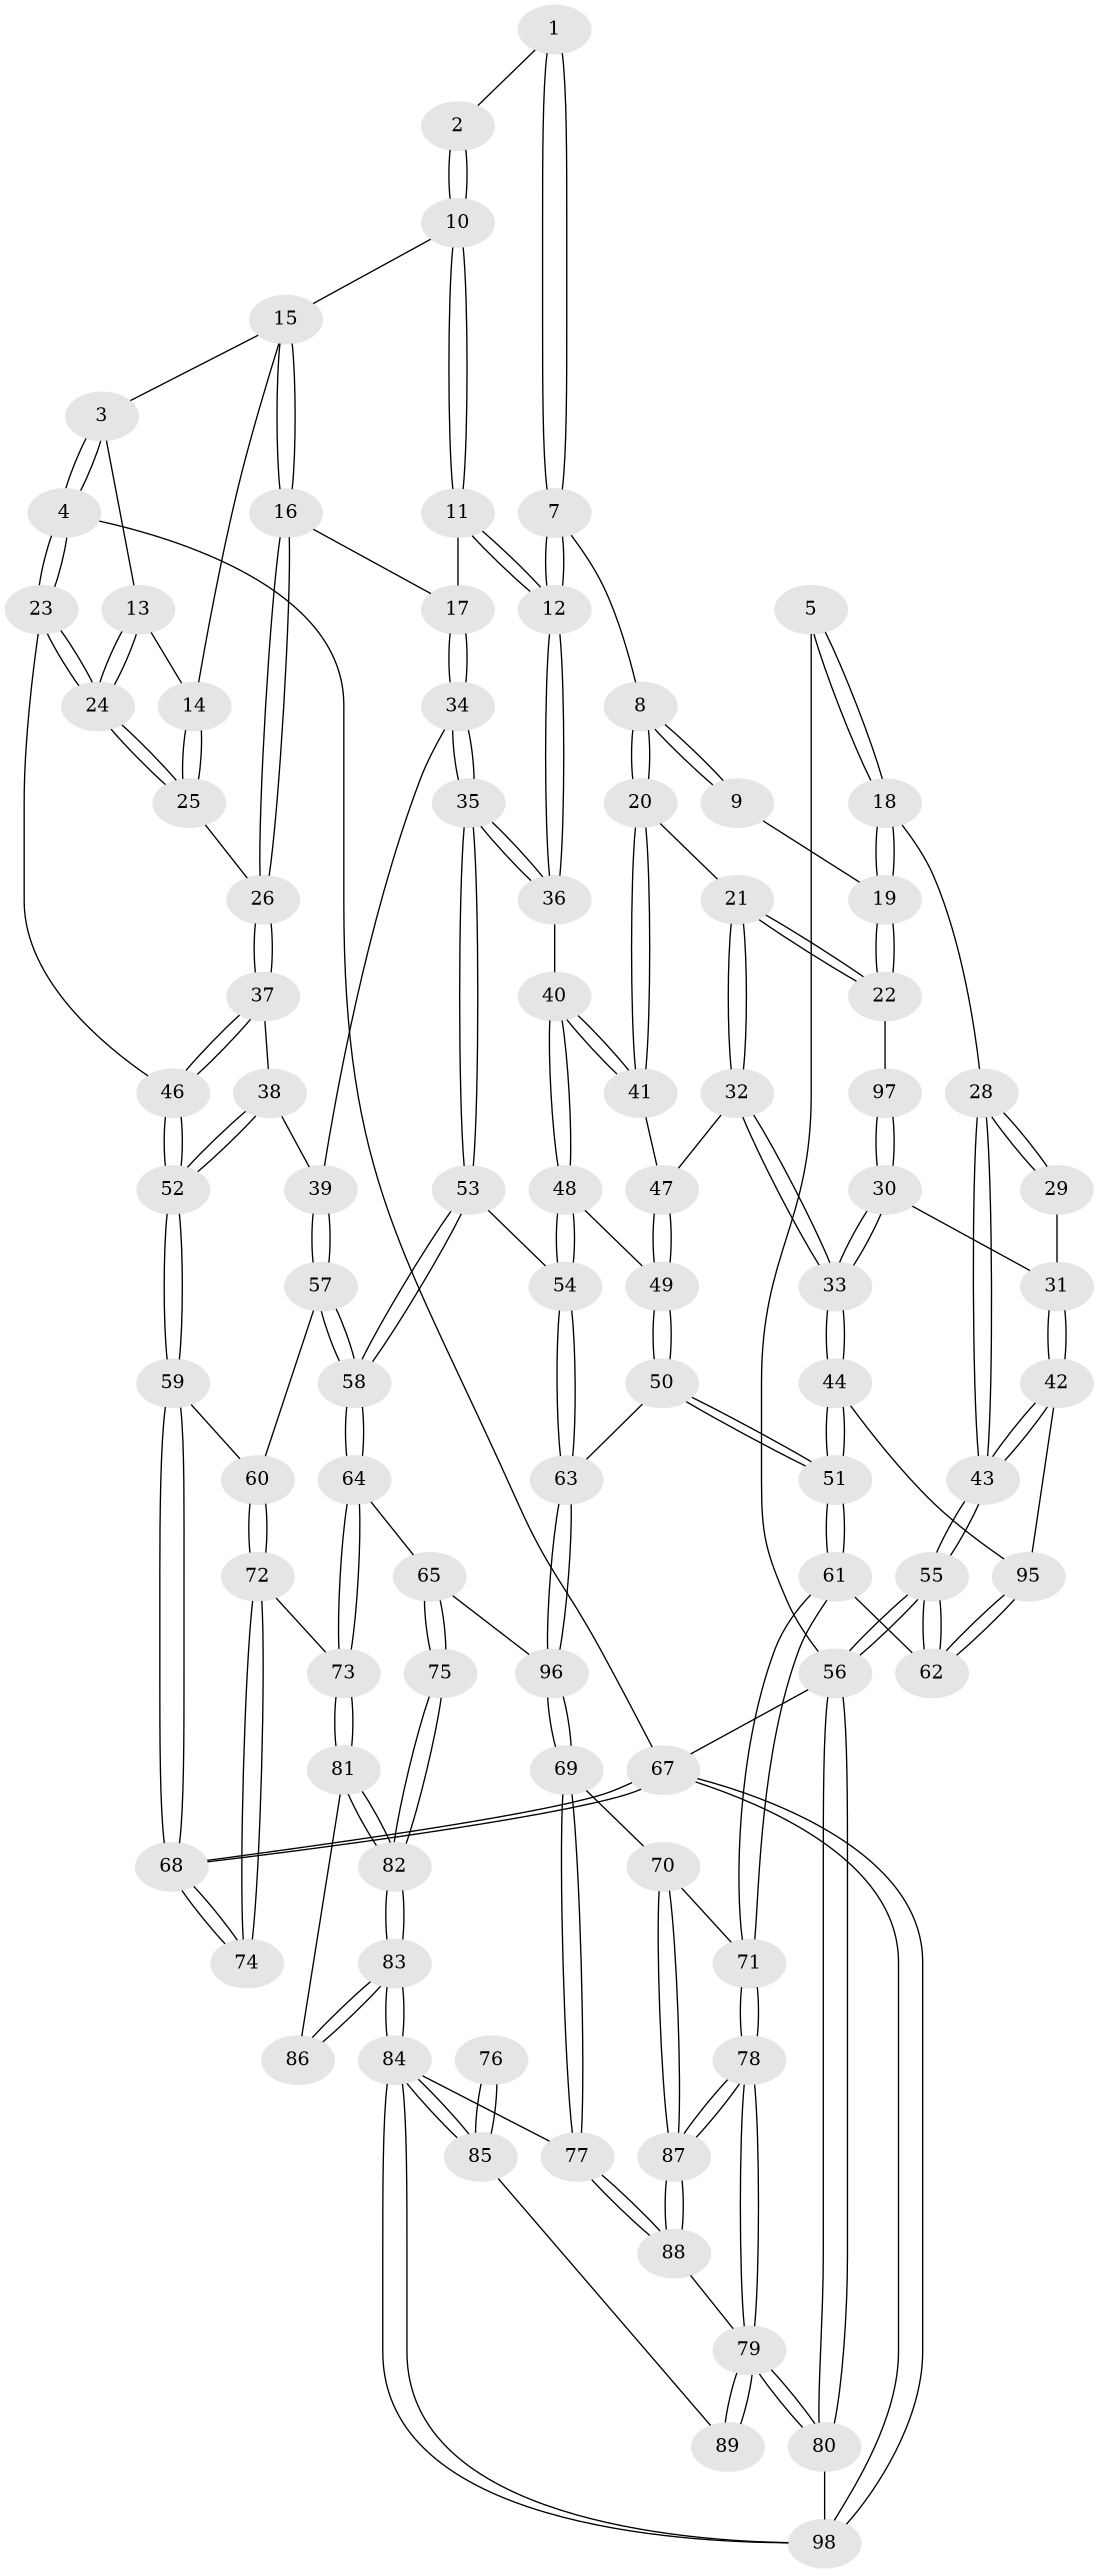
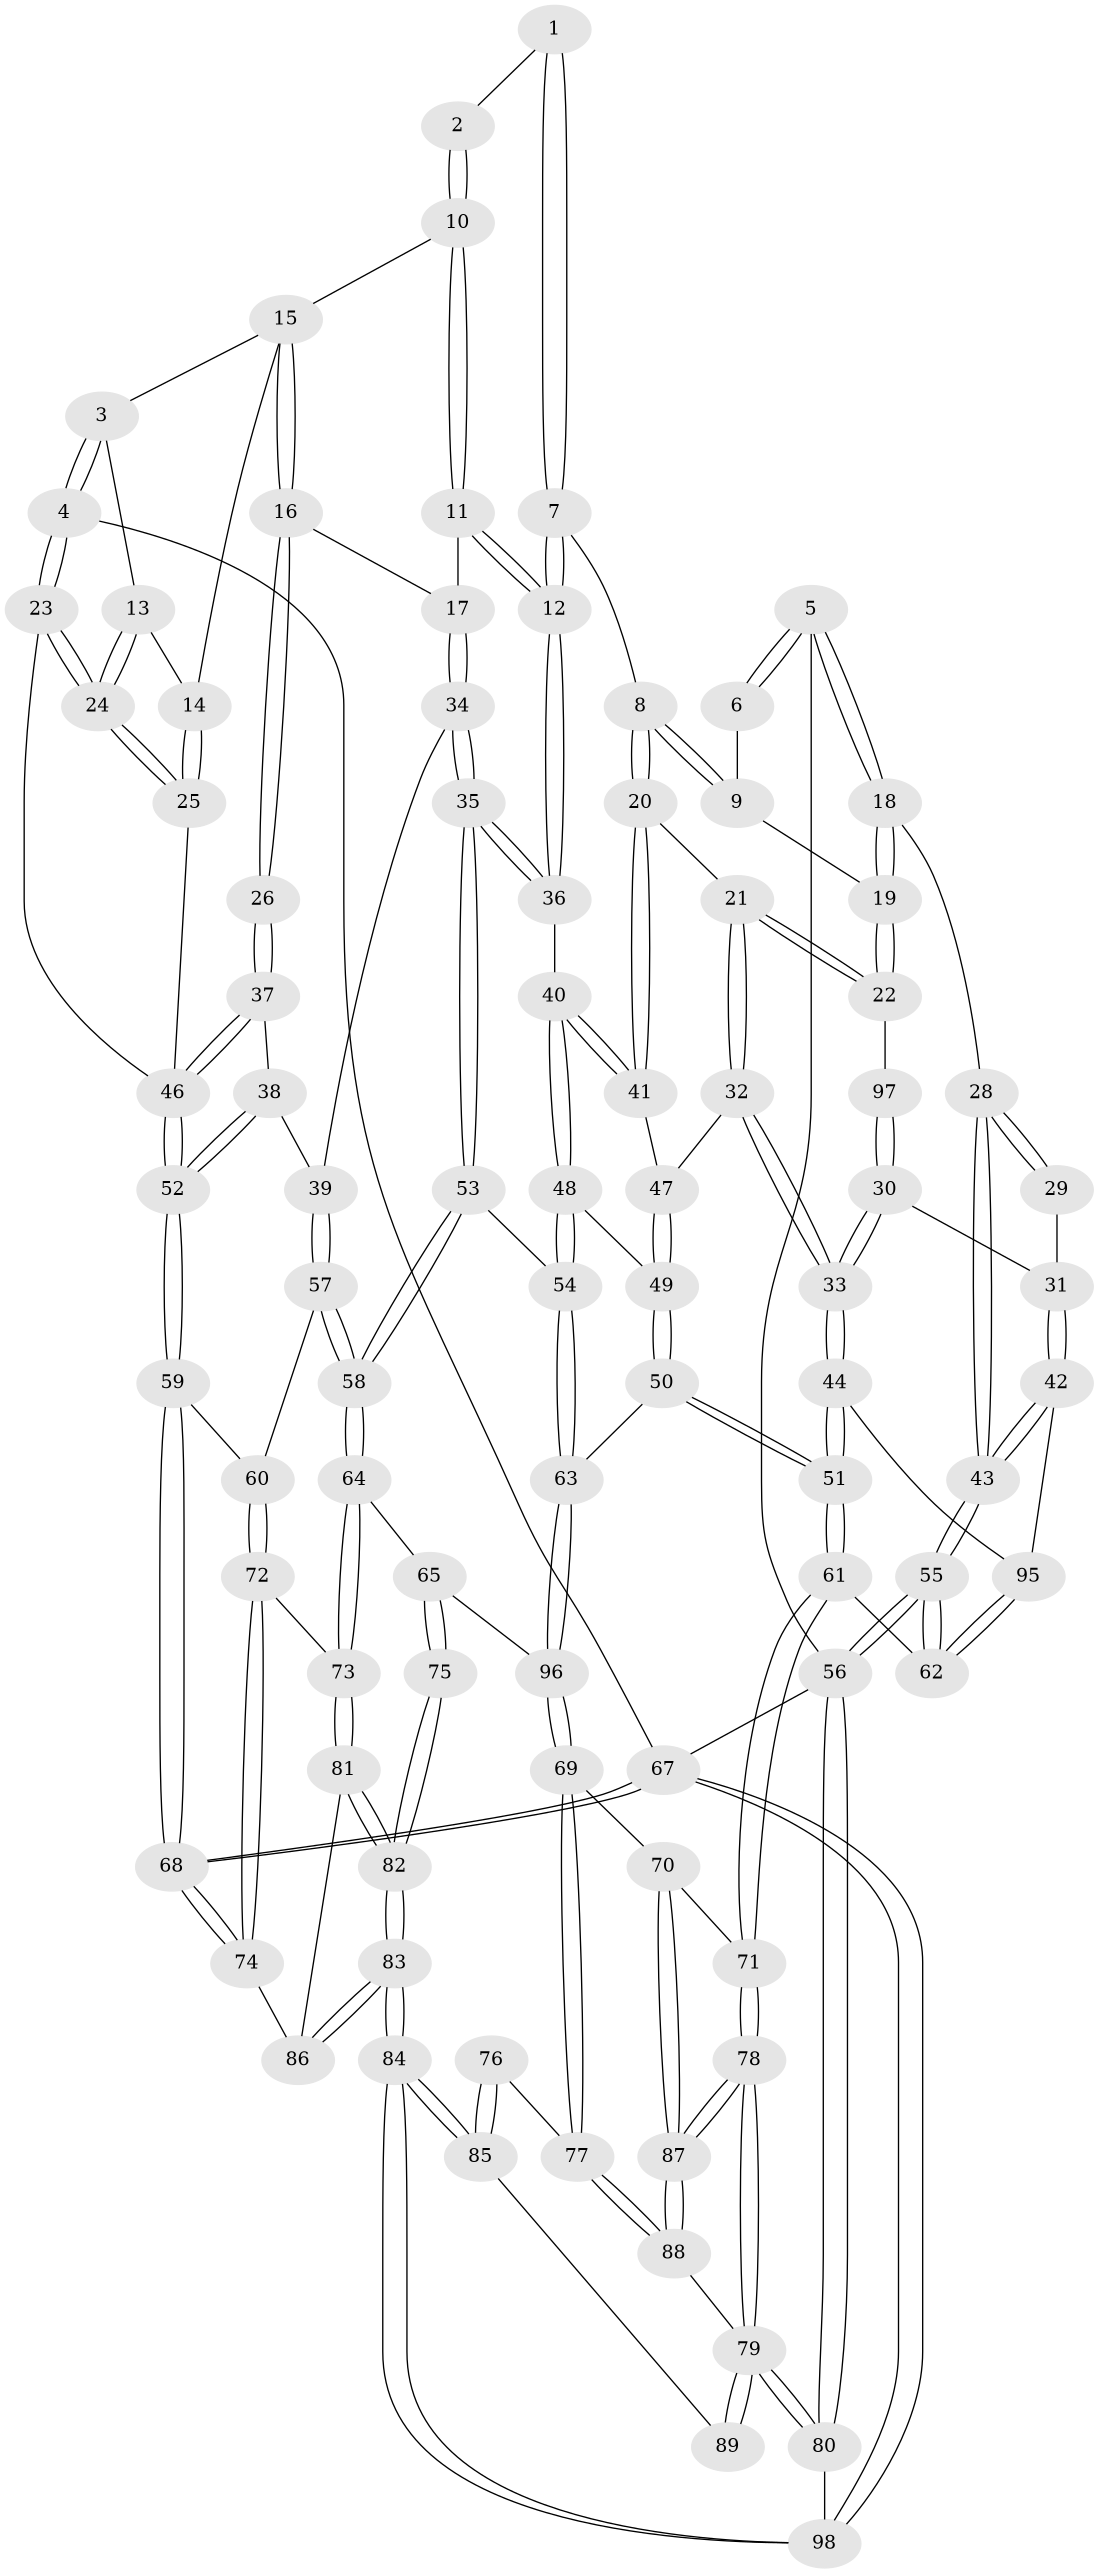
node "6": added
edge "25" -- "26": now "25" -- "46"
edge "74" -- "86": added
edge "84" -- "77": now "76" -- "77"
